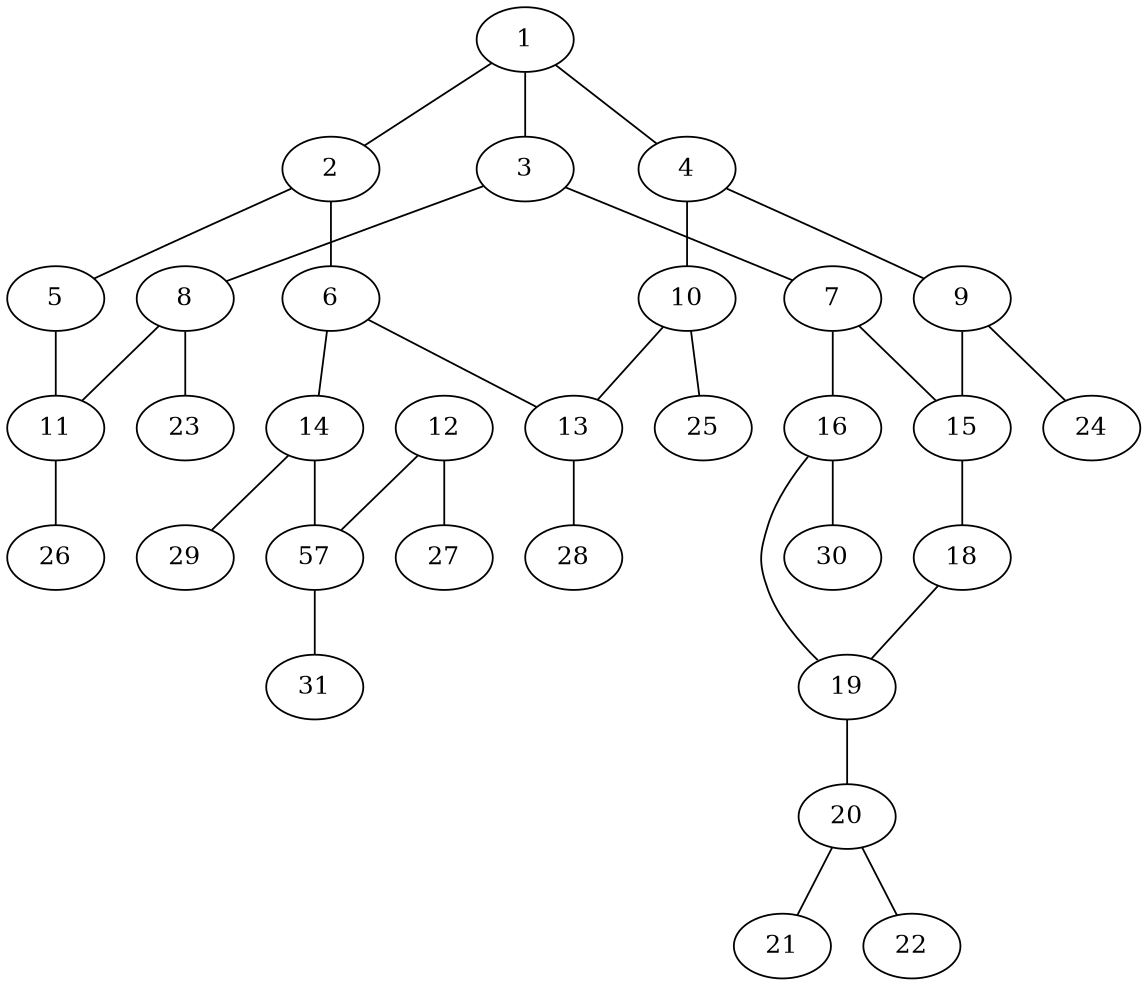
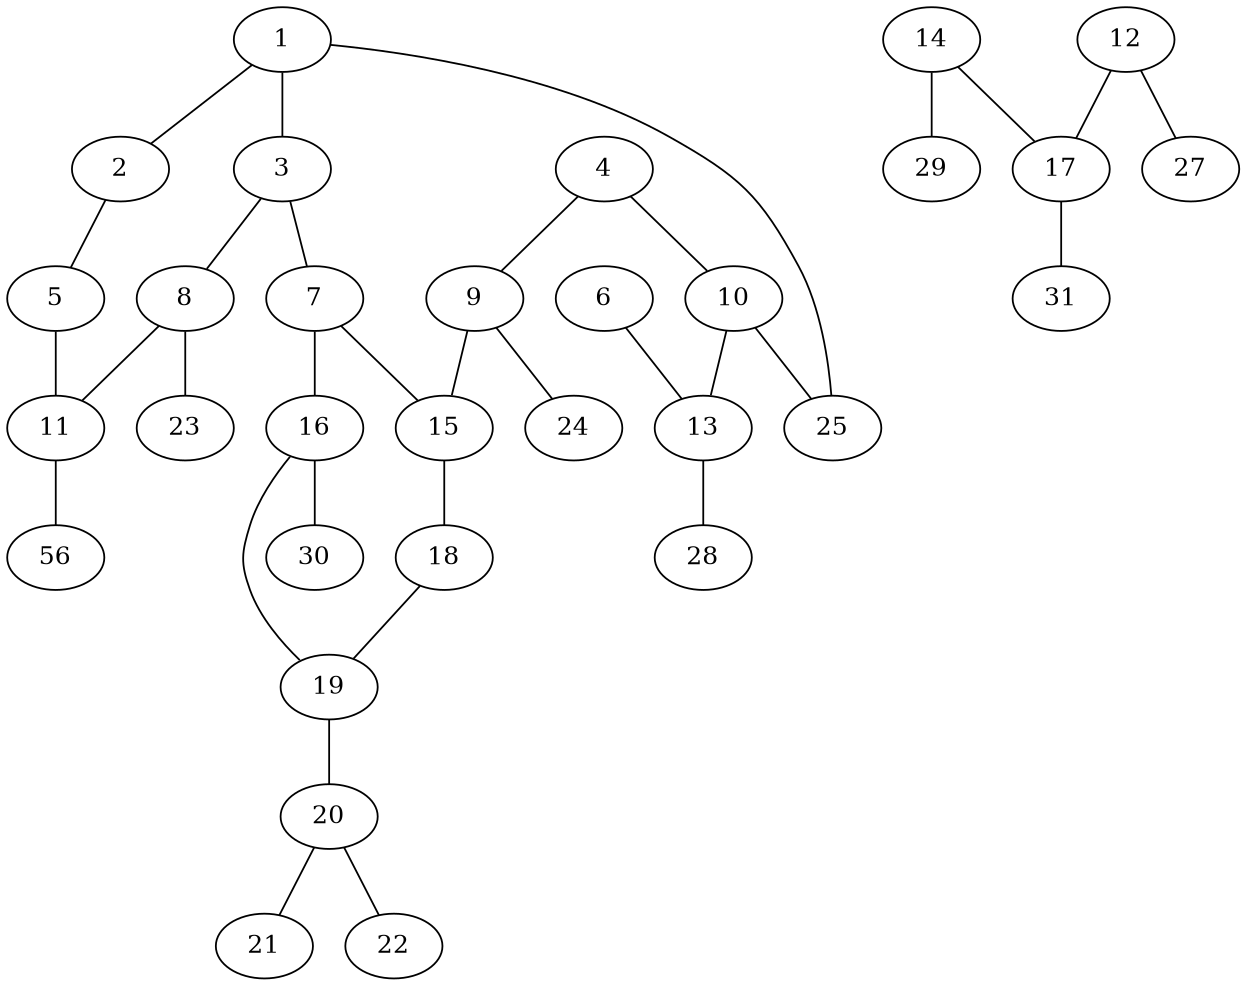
edge "1" -- "4": now "1" -- "25"
edge "2" -- "6": removed
edge "6" -- "14": removed
node "26": label "26" -> "56"
node "57": label "57" -> "17"
